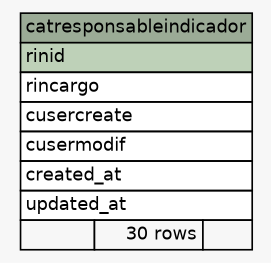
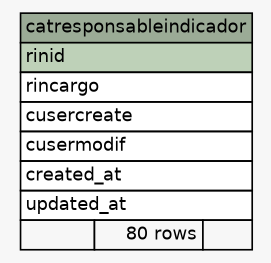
node "catresponsableindicador": text "30 rows" -> "80 rows"
